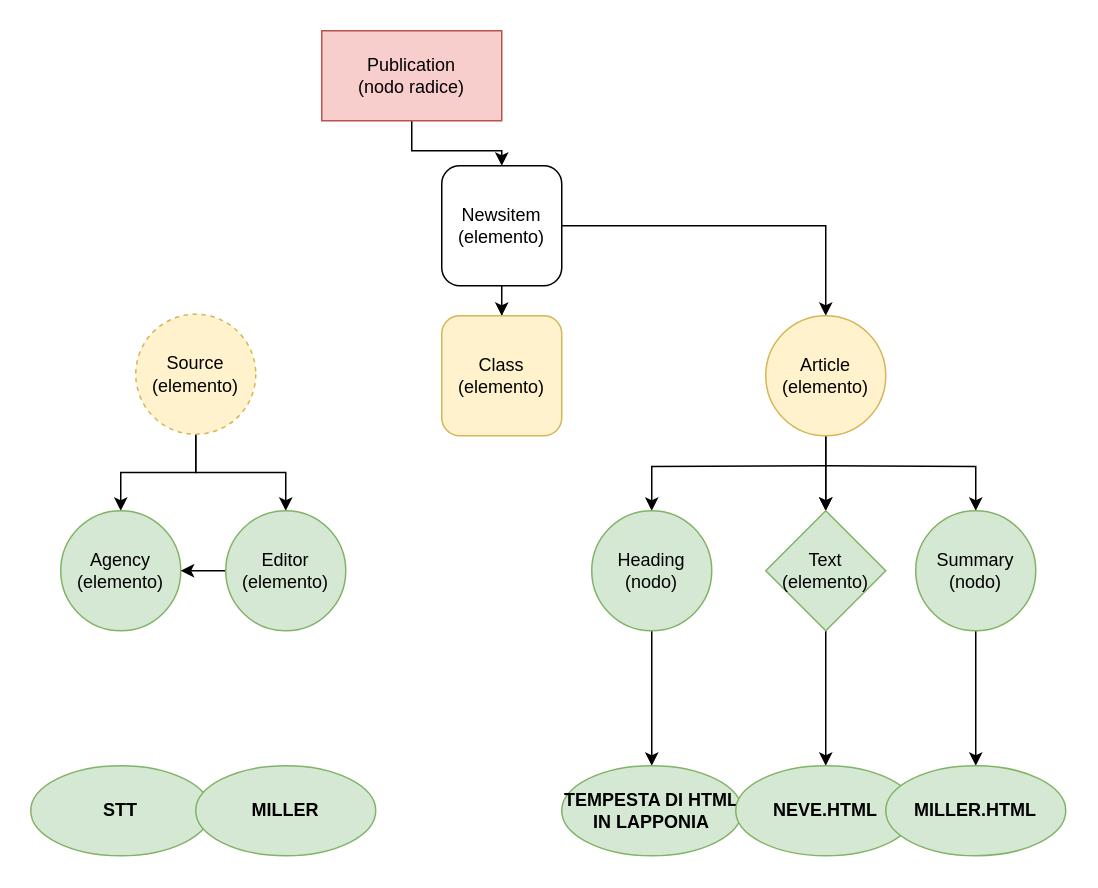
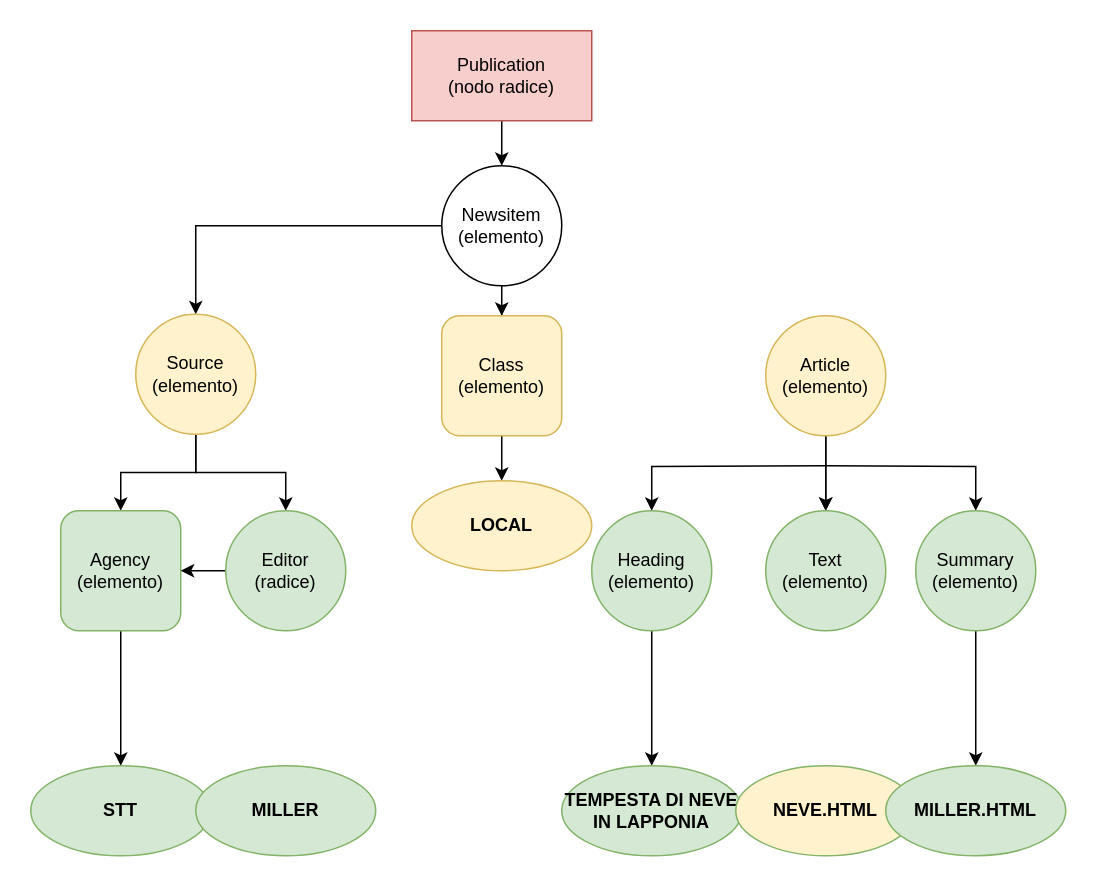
node "Publication (nodo radice)": moved (412, 76) -> (502, 76)
edge "Newsitem (elemento)" -> "Source (elemento)": added
node "Newsitem (elemento)": shape rounded rectangle -> ellipse
edge "Newsitem (elemento)" -> "Article (elemento)": removed
node "Source (elemento)": style dashed -> solid
edge "Class (elemento)" -> "LOCAL": added
node "LOCAL": added
node "Agency (elemento)": shape ellipse -> rounded rectangle
node "Editor (elemento)": label "Editor (elemento)" -> "Editor (radice)"
node "Heading (nodo)": label "Heading (nodo)" -> "Heading (elemento)"
node "Text (elemento)": shape diamond -> ellipse
node "Summary (nodo)": label "Summary (nodo)" -> "Summary (elemento)"
edge "Agency (elemento)" -> "STT": added
edge "Text (elemento)" -> "NEVE.HTML": removed
node "TEMPESTA DI HTML IN LAPPONIA": label "TEMPESTA DI HTML IN LAPPONIA" -> "TEMPESTA DI NEVE IN LAPPONIA"
node "NEVE.HTML": fillcolor #d5e8d4 -> #fff2cc
